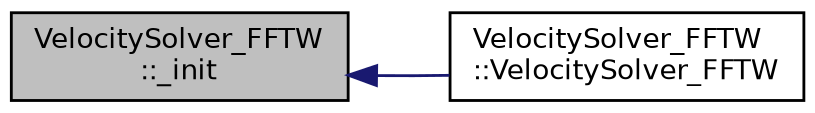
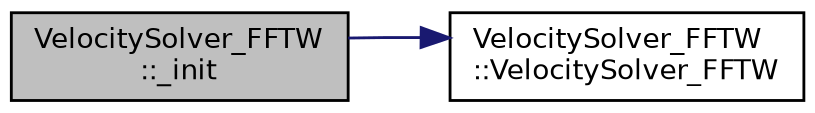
edge "VelocitySolver_FFTW ::VelocitySolver_FFTW" -> "VelocitySolver_FFTW ::_init": reversed
